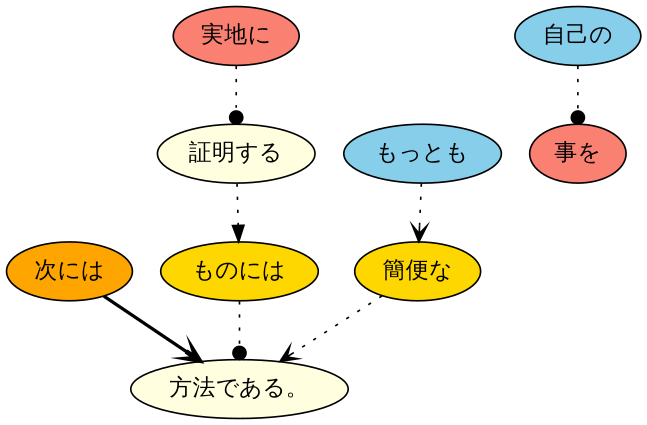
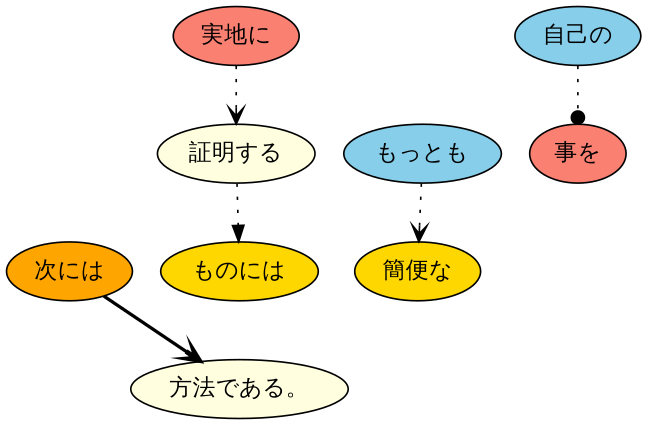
edge "実地に" -> "証明する": arrowhead dot -> vee
edge "ものには" -> "方法である。": removed
edge "簡便な" -> "方法である。": removed
